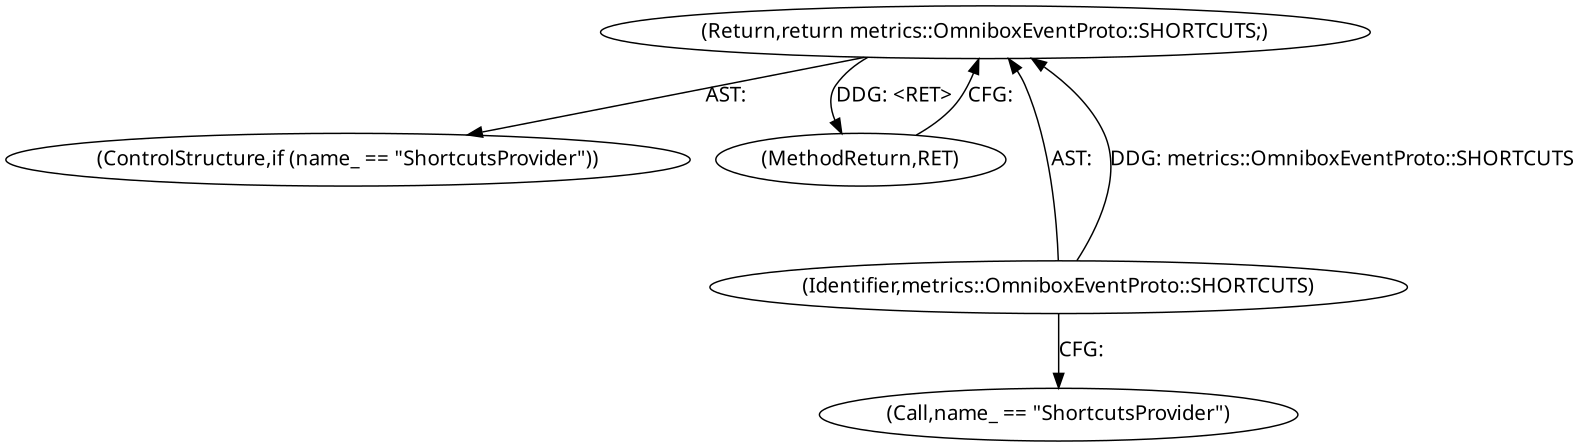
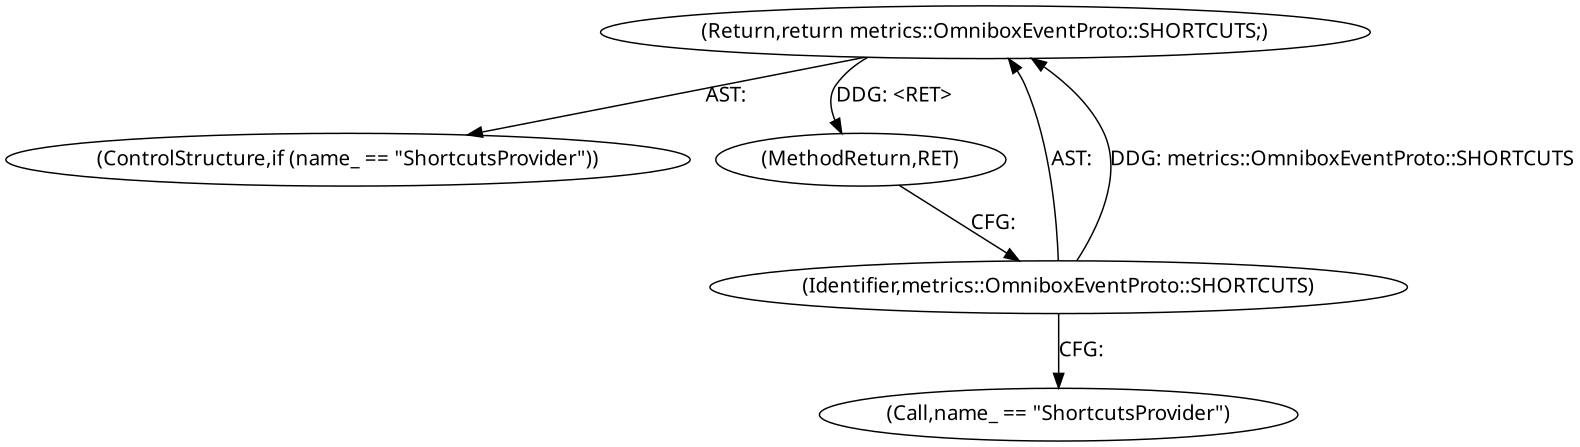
edge "(MethodReturn,RET)" -> "(Return,return metrics::OmniboxEventProto::SHORTCUTS;)": now "(MethodReturn,RET)" -> "(Identifier,metrics::OmniboxEventProto::SHORTCUTS)"
